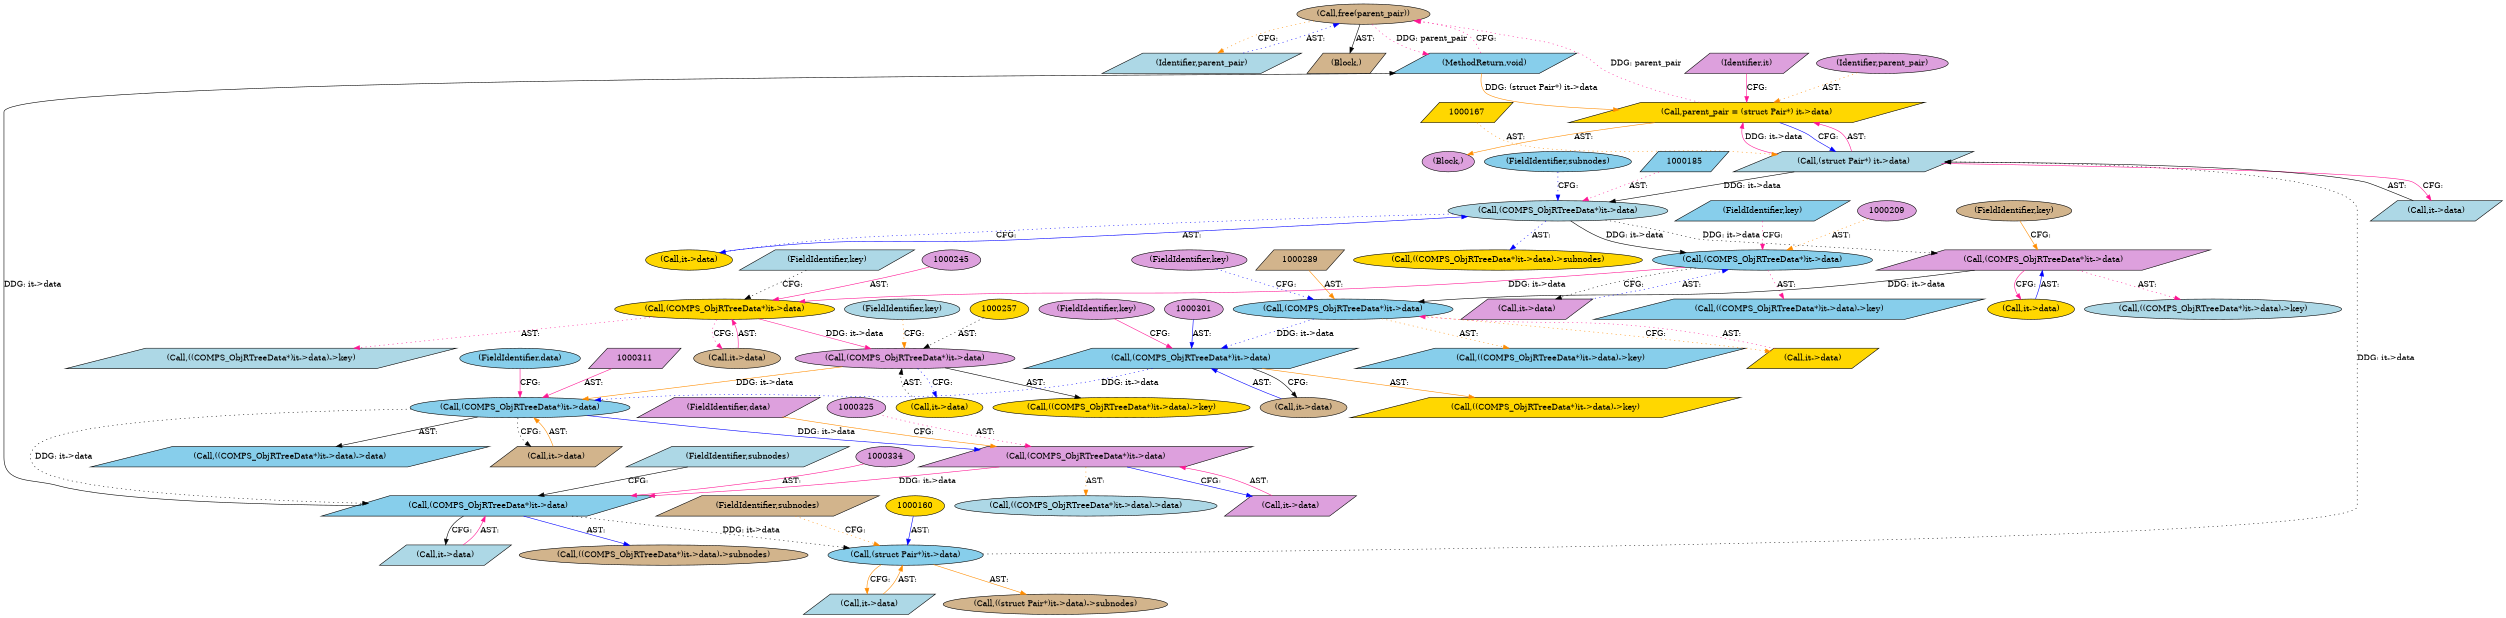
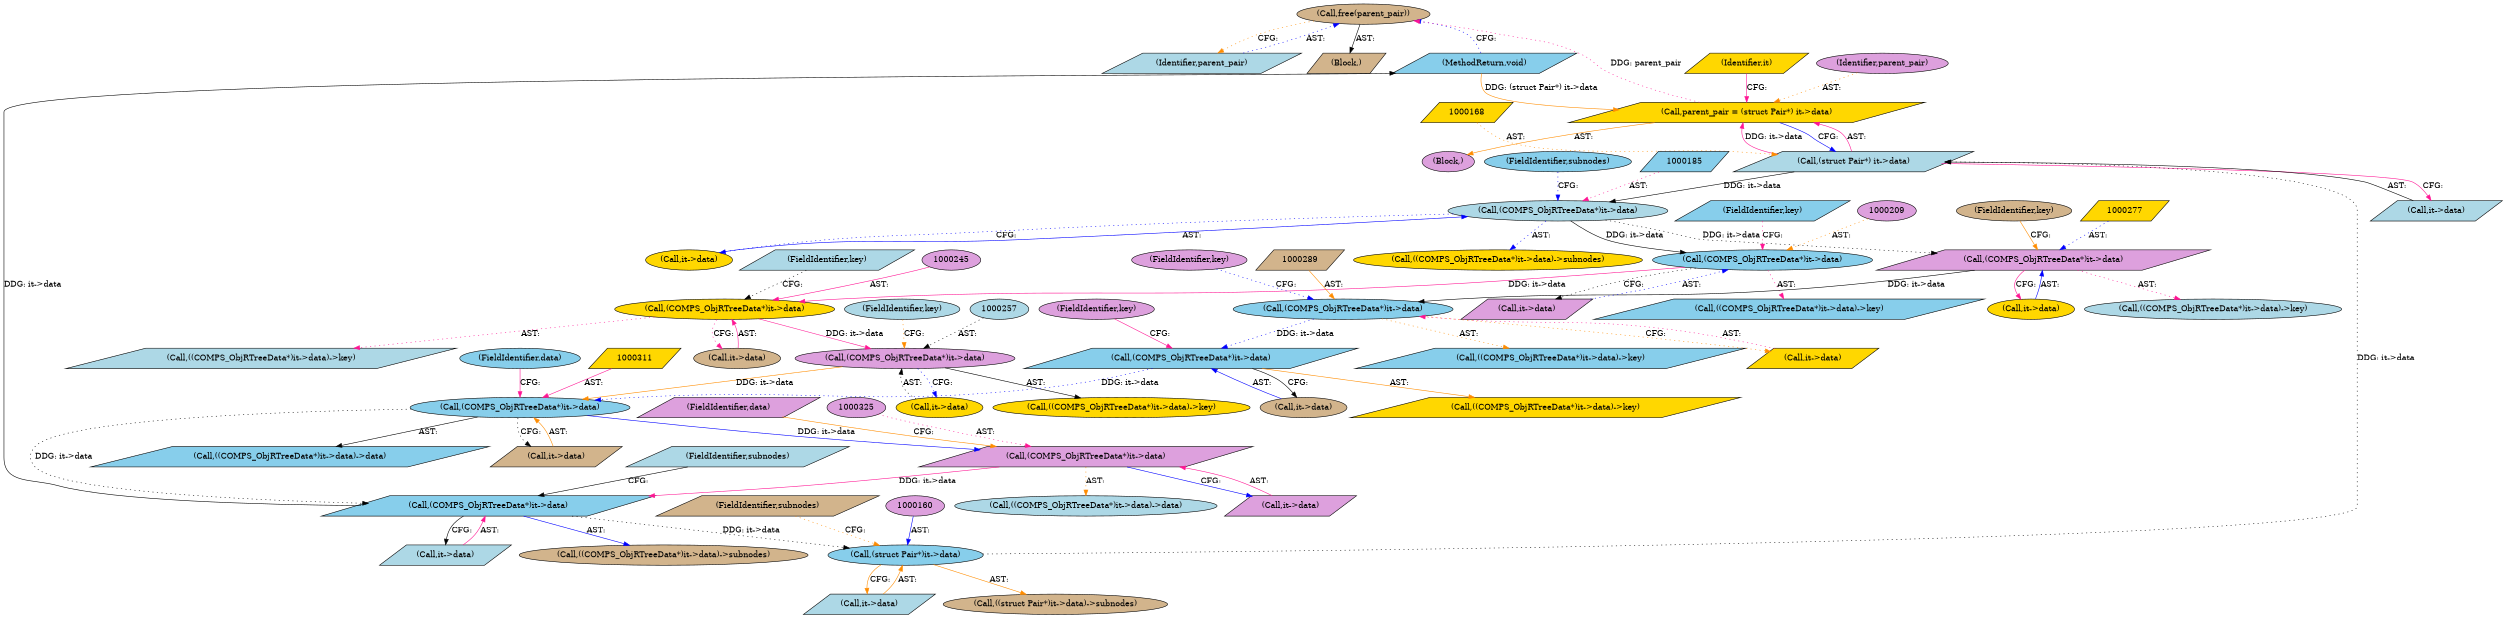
edge "(MethodReturn,void)" -> "(Call,free(parent_pair))": color deeppink -> blue
edge "(Call,free(parent_pair))" -> "(MethodReturn,void)": removed, label "DDG: parent_pair"
node "(Identifier,it)": fillcolor plum -> gold
node "1000167": label "1000167" -> "1000168"
node "1000277": added
node "1000257": fillcolor gold -> lightblue
node "1000301": removed
node "1000311": fillcolor plum -> gold
node "1000334": removed
node "1000160": fillcolor gold -> plum
